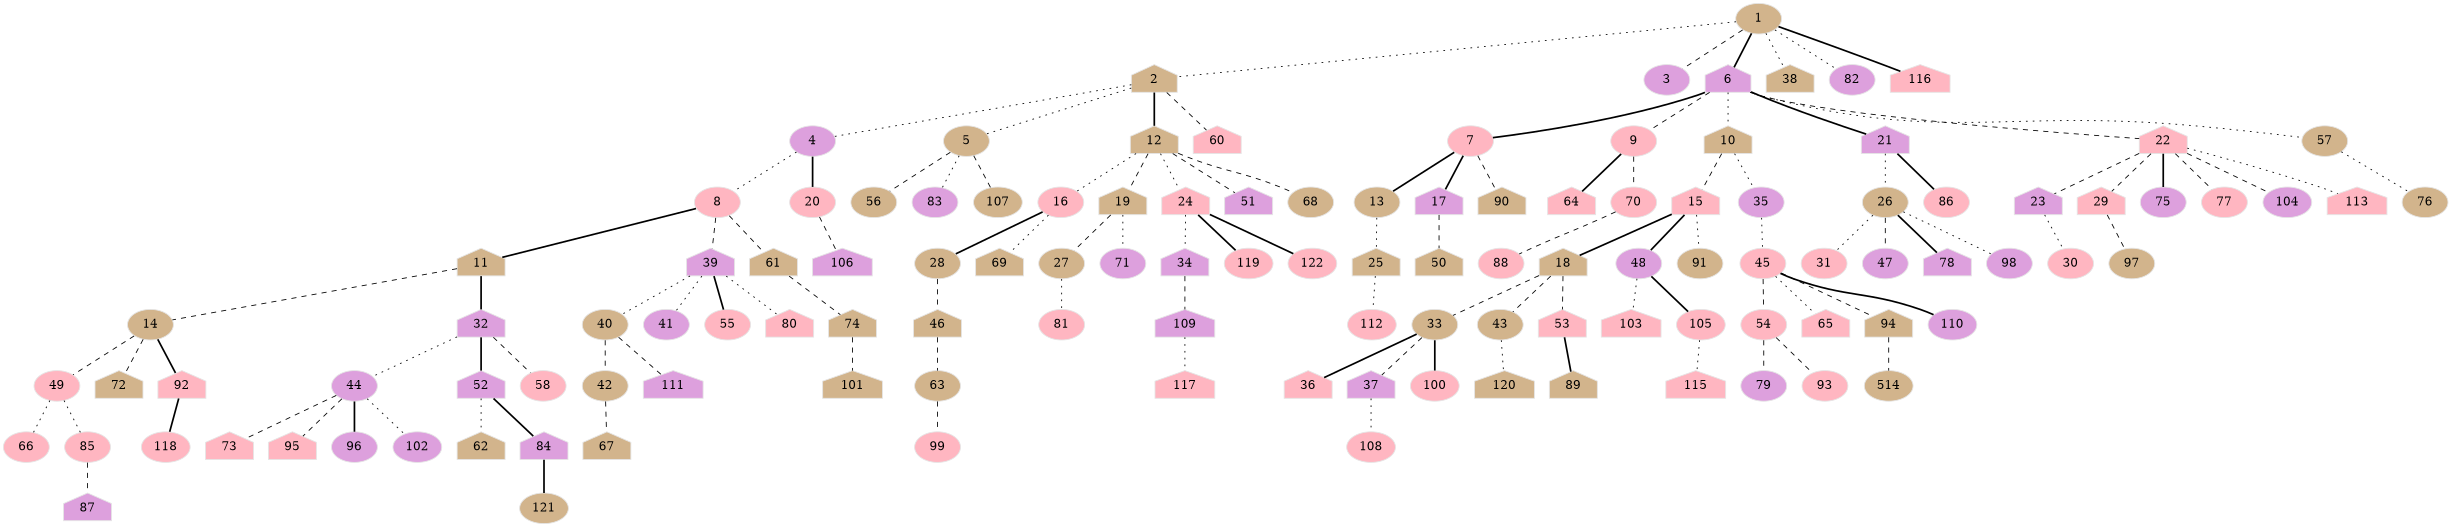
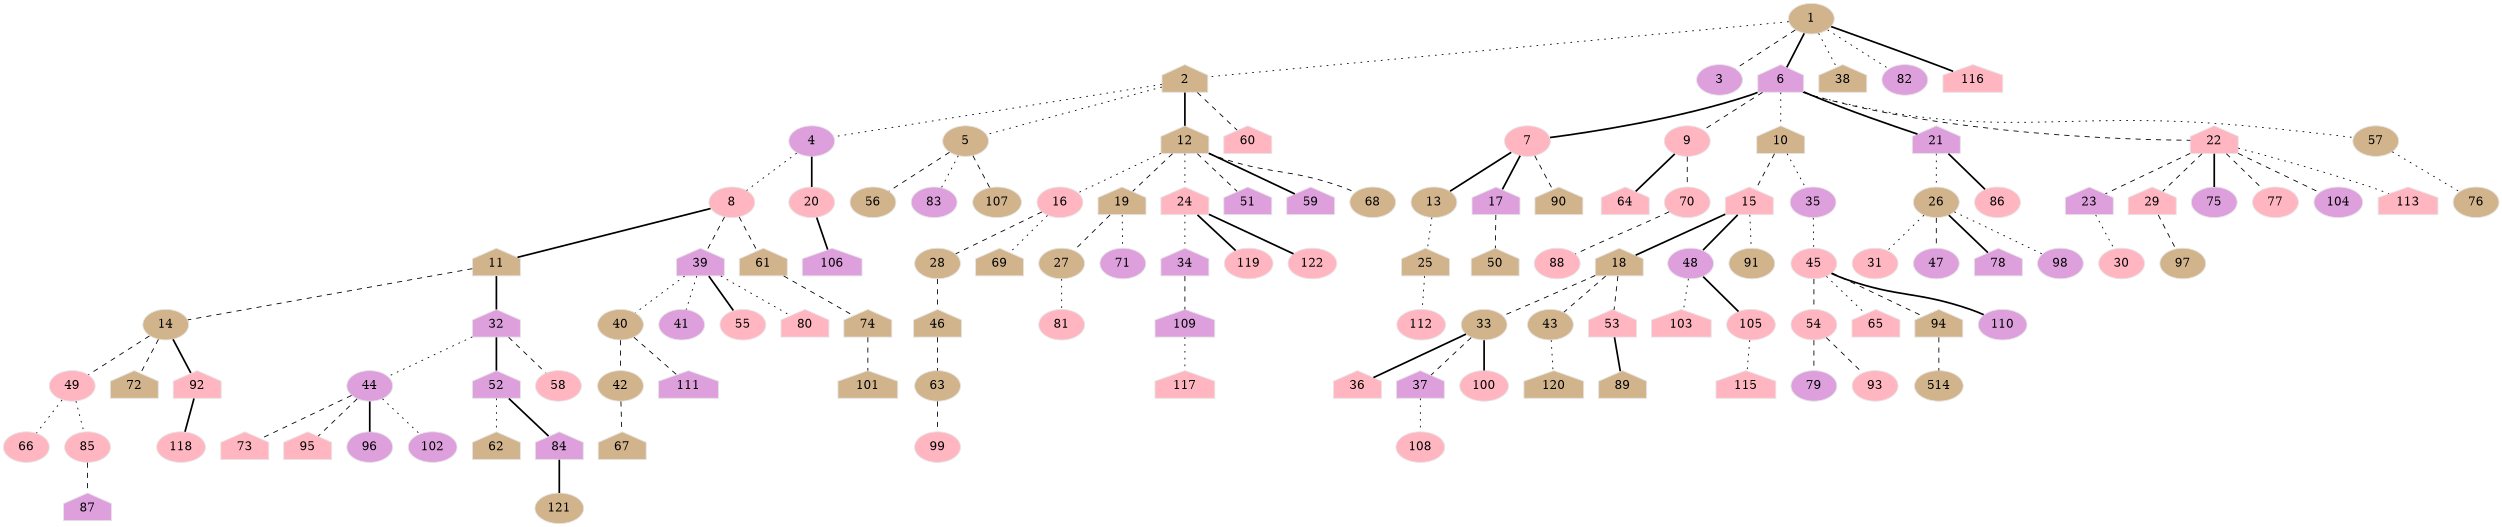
node "59": added
edge "16" -- "28": style bold -> dashed
edge "20" -- "106": style dashed -> bold
